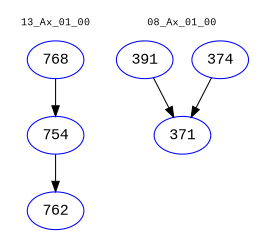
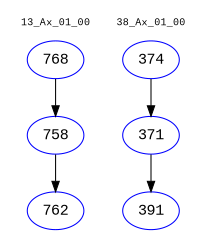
cluster "08_Ax_01_00": label "08_Ax_01_00" -> "38_Ax_01_00"
edge "391" -> "371": reversed
node "754": label "754" -> "758"
